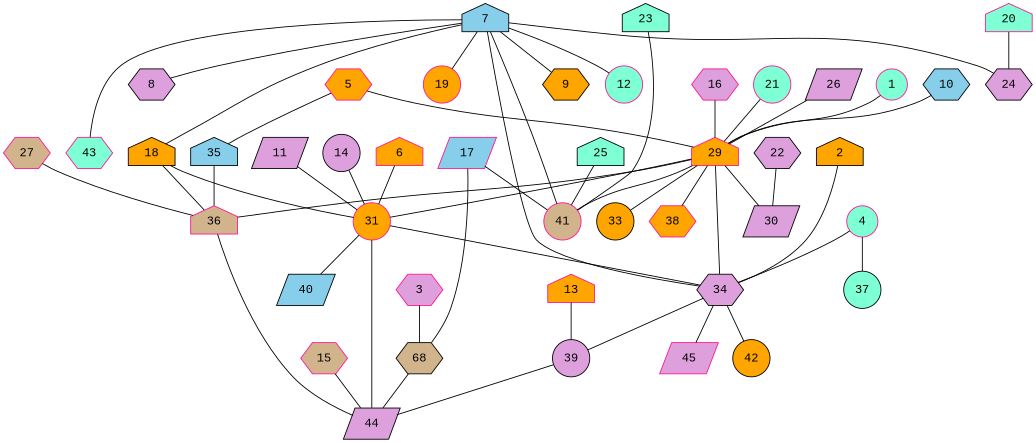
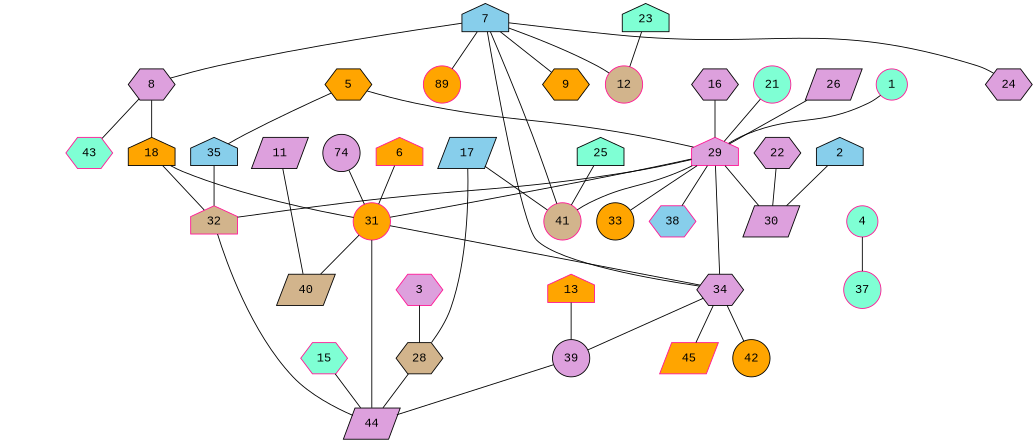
node "20": removed
edge "7" -- "43": now "8" -- "43"
edge "7" -- "18": now "8" -- "18"
node "5": color deeppink -> black
node "19": label "19" -> "89"
node "12": fillcolor aquamarine -> tan
node "16": color deeppink -> black
node "10": removed
edge "23" -- "41": now "23" -- "12"
node "27": removed
node "14": label "14" -> "74"
node "17": color deeppink -> black
node "29": fillcolor orange -> plum
node "2": fillcolor orange -> skyblue
edge "11" -- "31": now "11" -- "40"
node "36": label "36" -> "32"
node "38": fillcolor orange -> skyblue
edge "2" -- "34": now "2" -- "30"
edge "4" -- "34": removed
node "40": fillcolor skyblue -> tan
node "37": color black -> deeppink
node "15": fillcolor tan -> aquamarine
node "68": label "68" -> "28"
node "45": fillcolor plum -> orange
